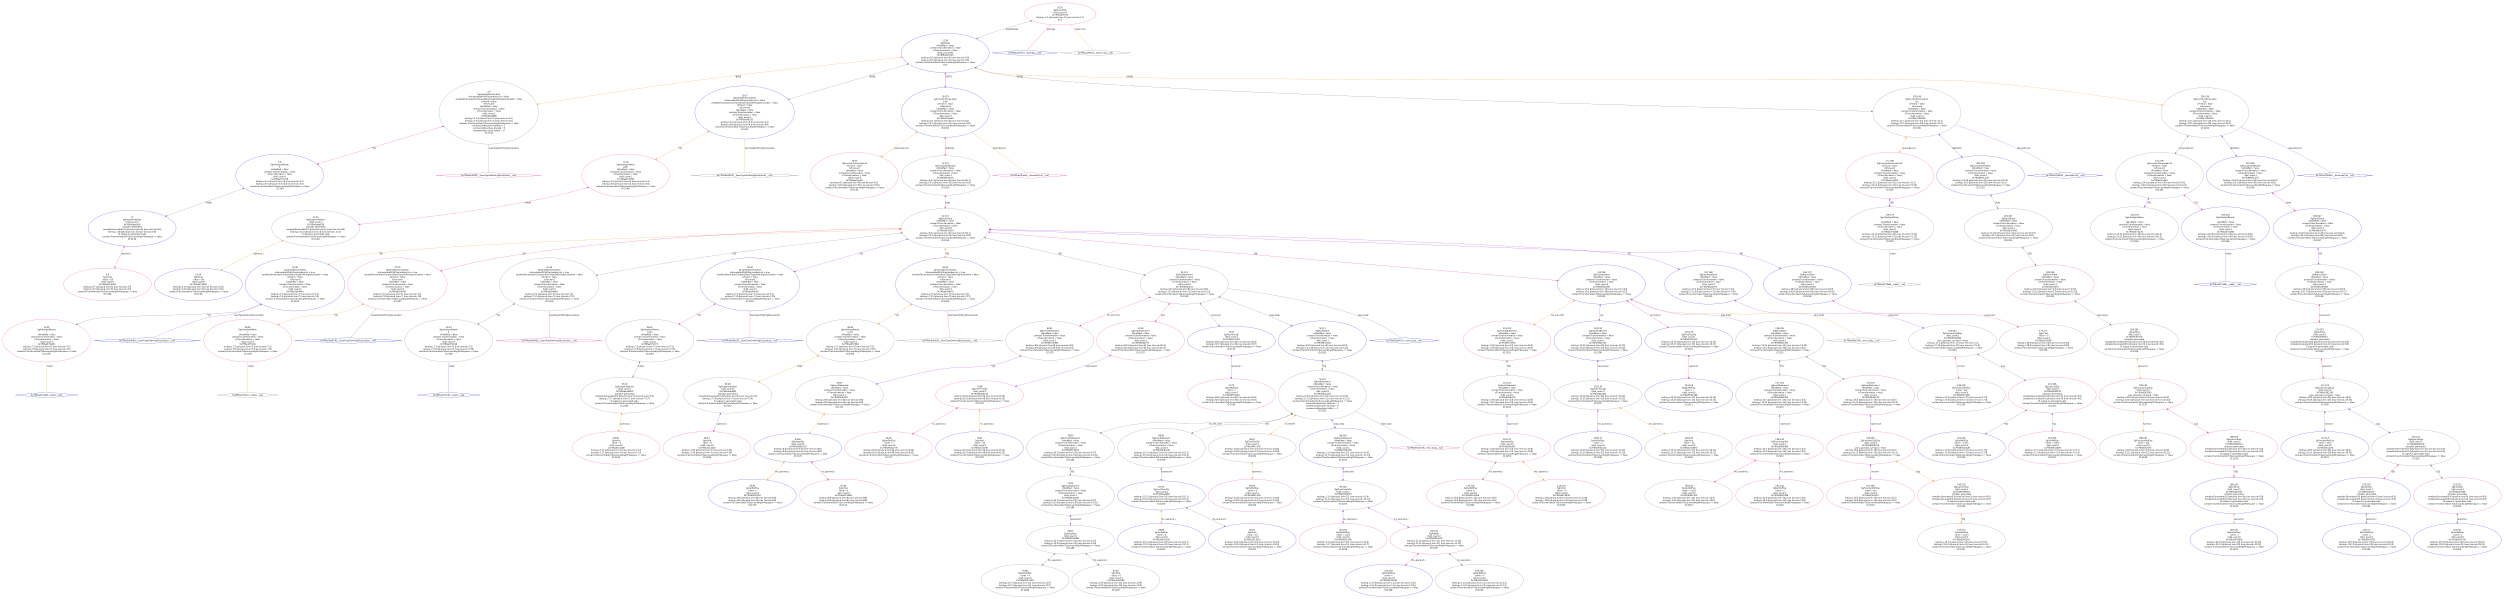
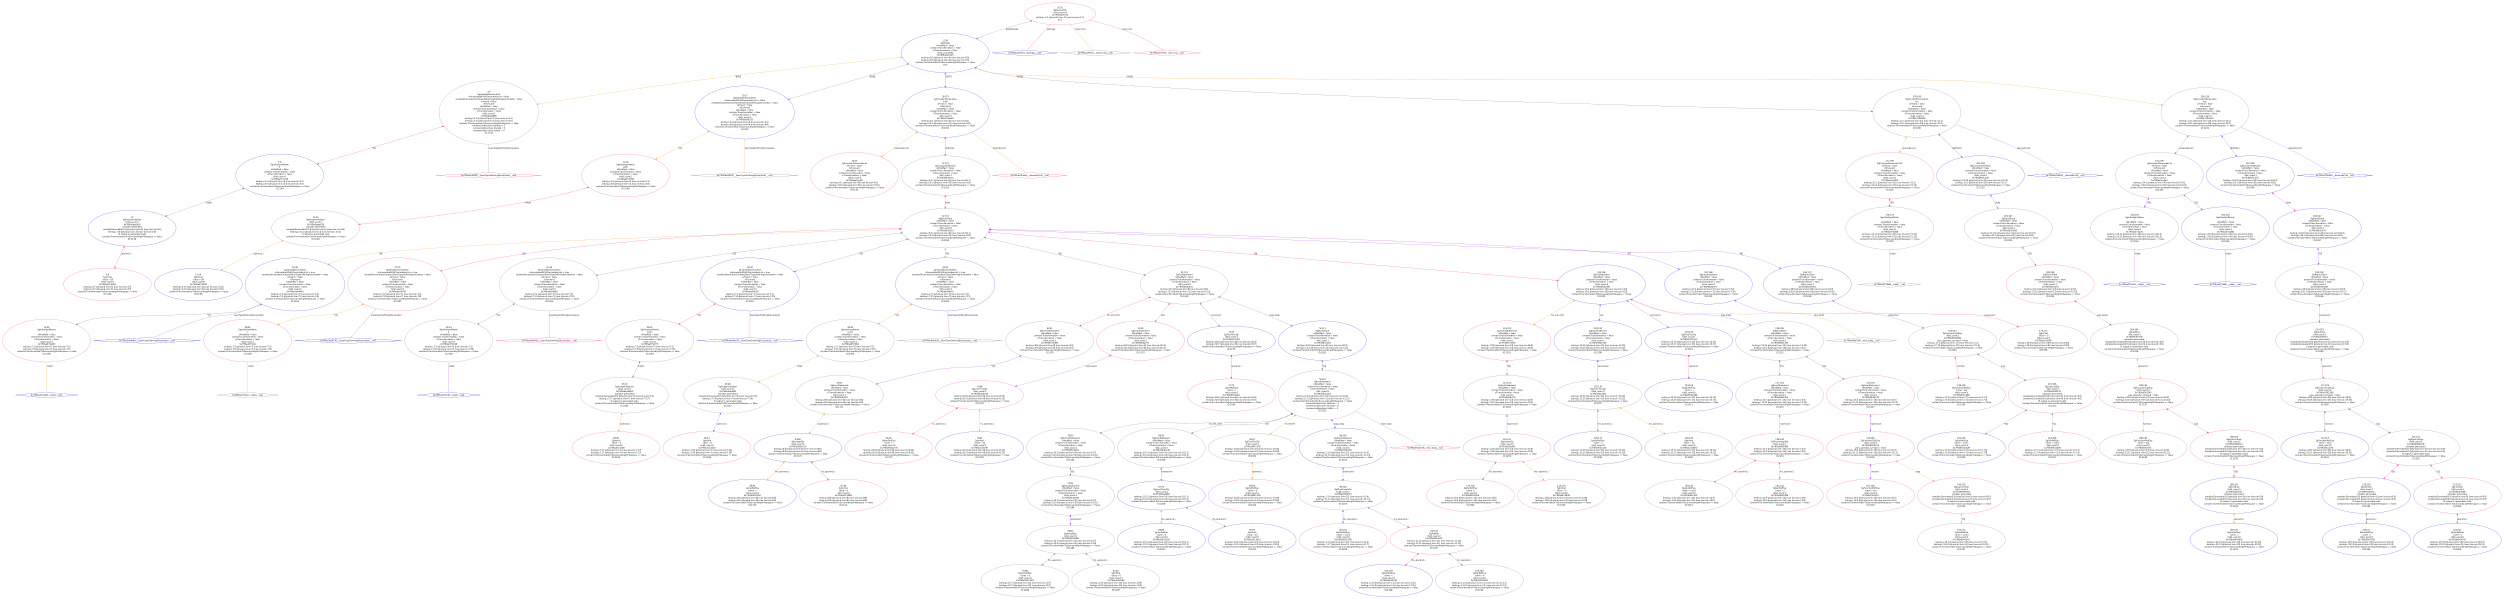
node "0x7f6faaaef010__class_list__null": added
node "0x7f6faa972a20__initptr__null": added
node "0x7f6fa95ab010__else_body__null": removed
